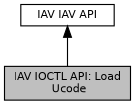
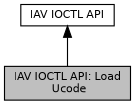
node "IAV IAV API": label "IAV IAV API" -> "IAV IOCTL API"
